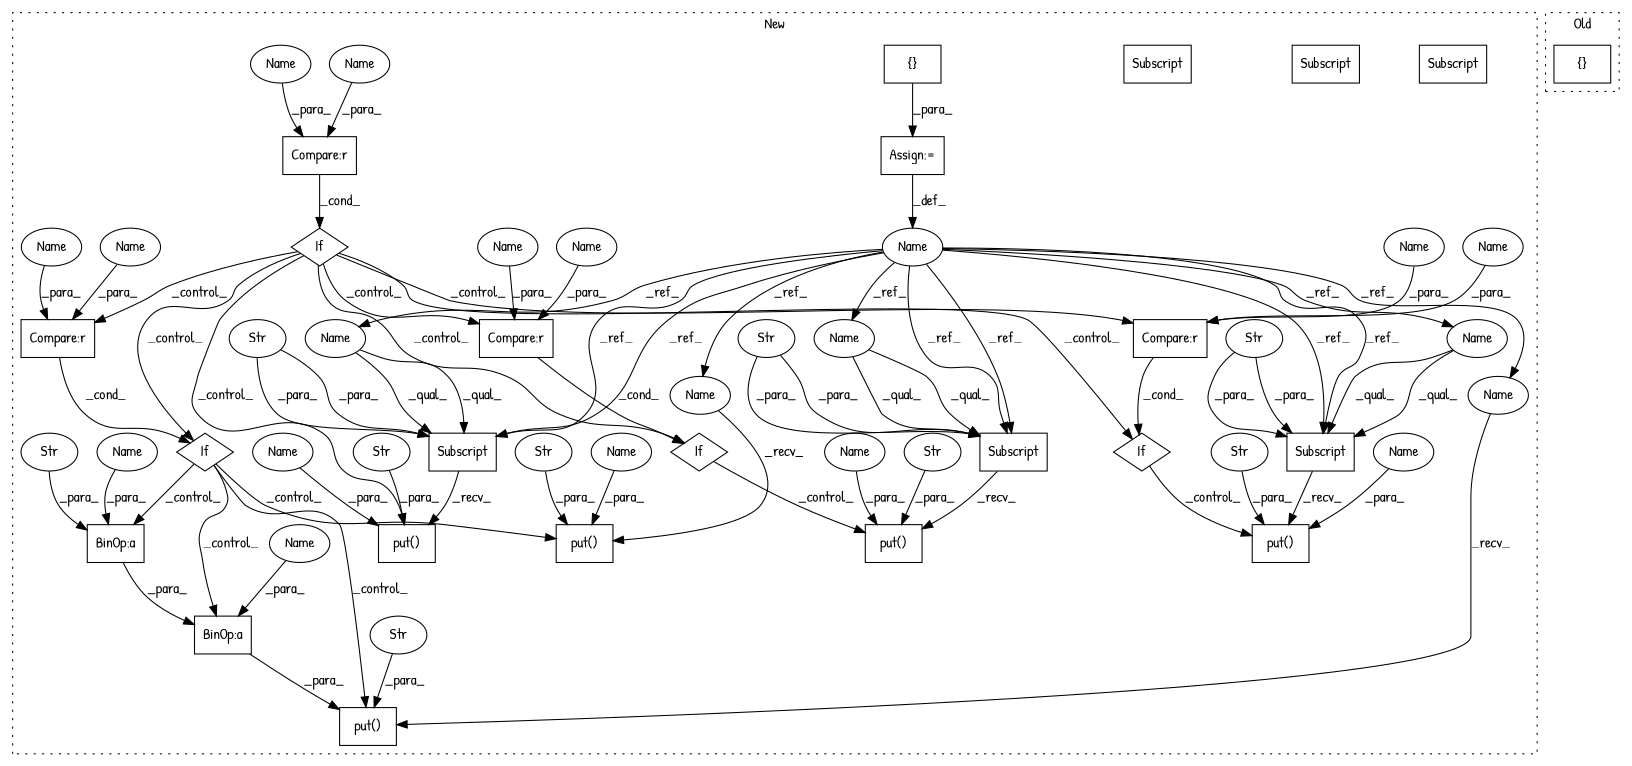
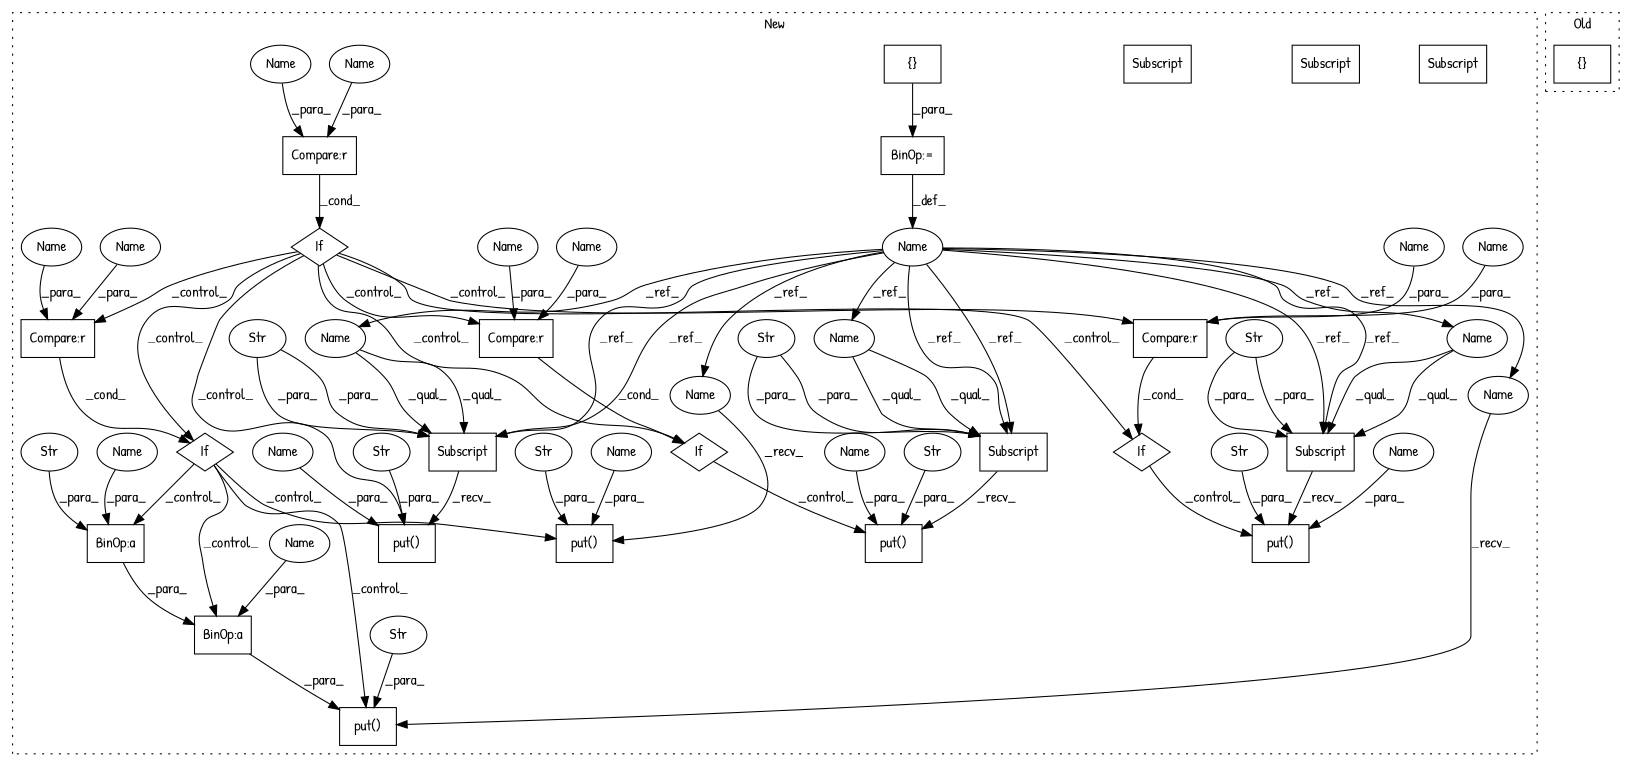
node "Assign:=": label "Assign:=" -> "BinOp:="
